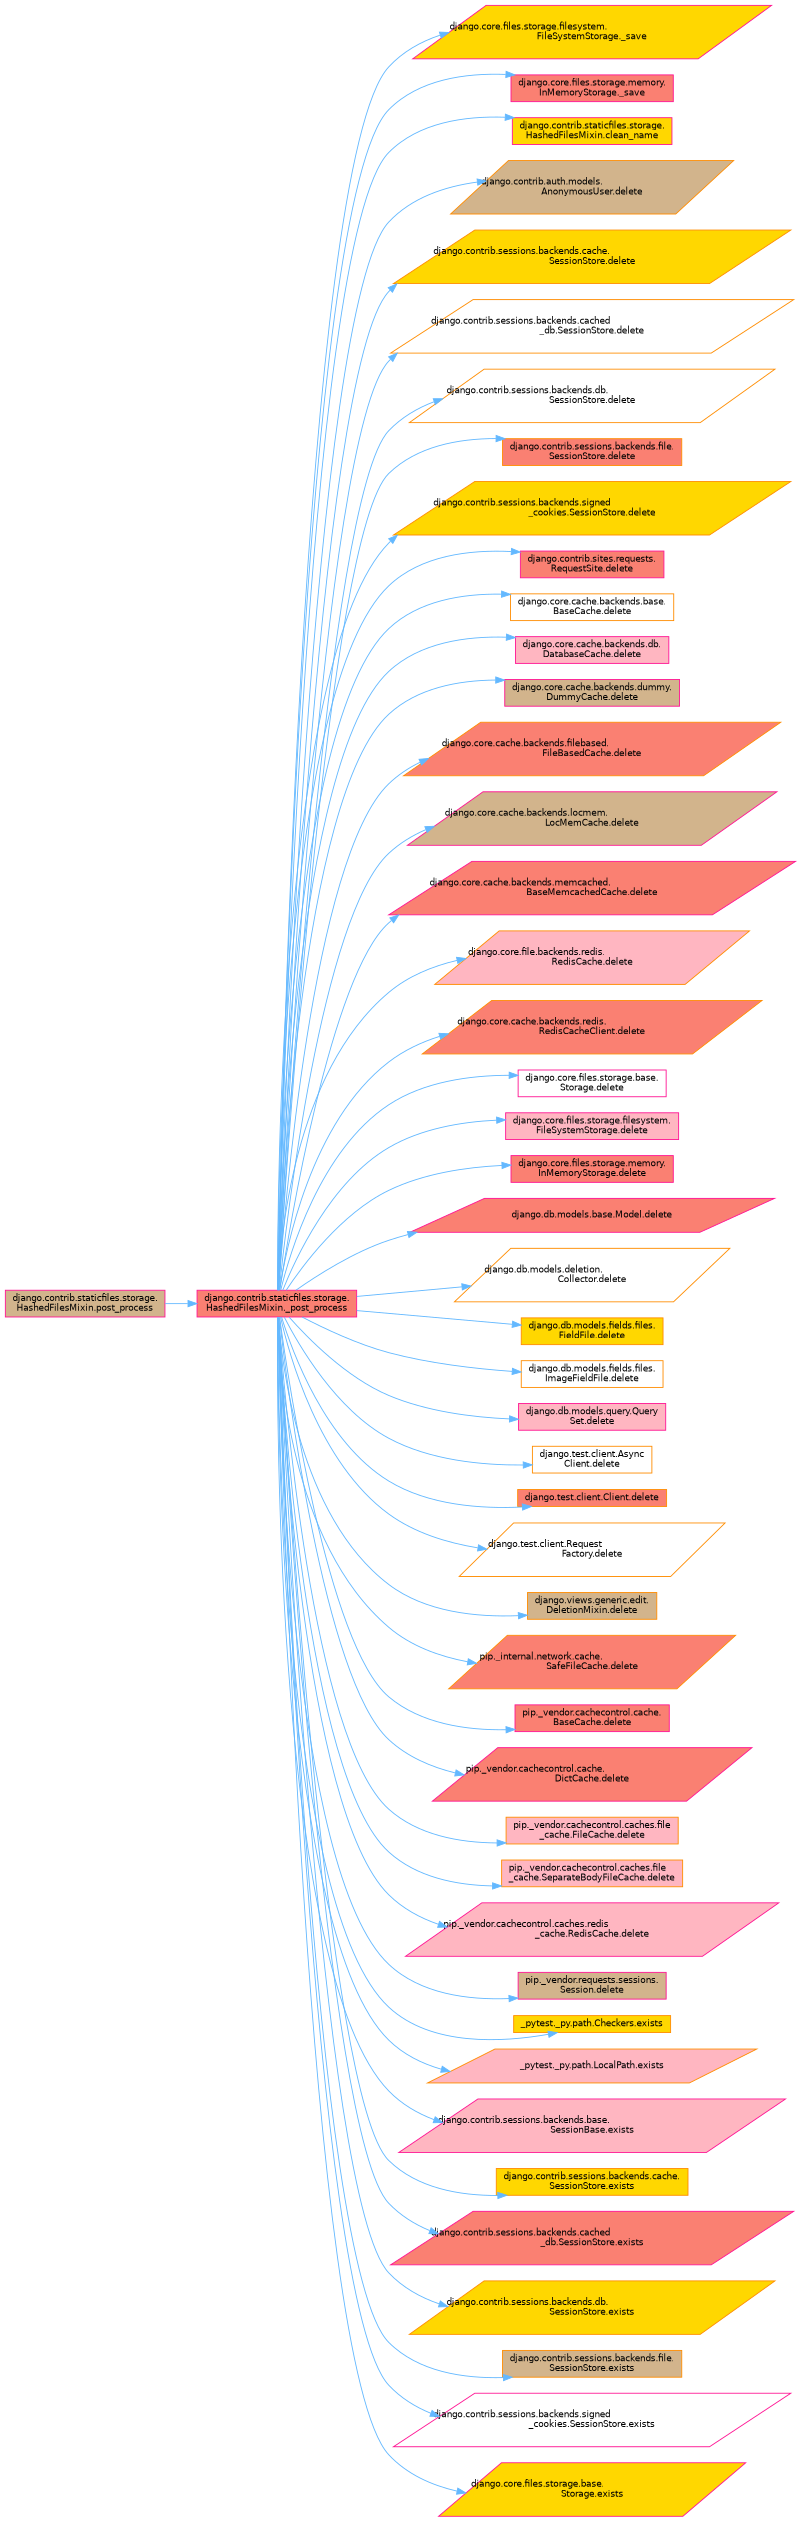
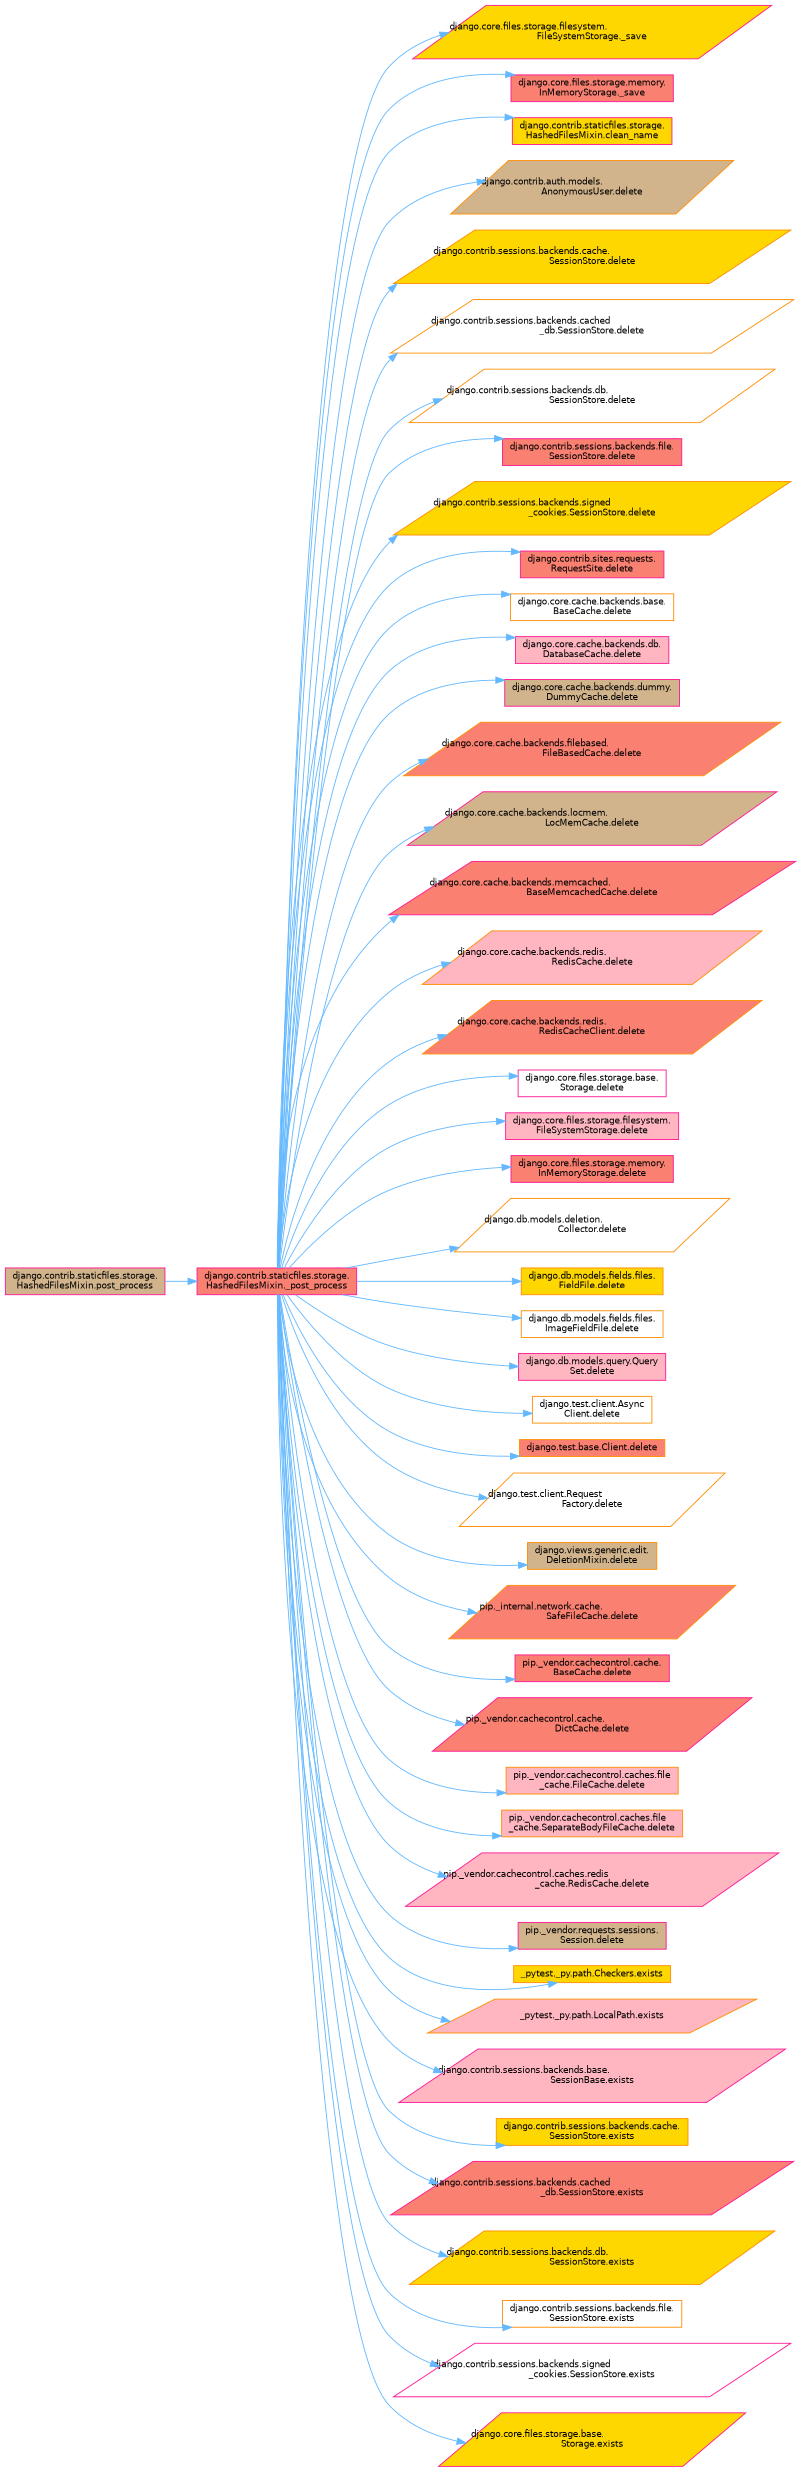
node "django.contrib.sessions.backends.file. SessionStore.delete": color darkorange -> deeppink
node "django.core.file.backends.redis. RedisCache.delete": label "django.core.file.backends.redis. RedisCache.delete" -> "django.core.cache.backends.redis. RedisCache.delete"
node "django.db.models.base.Model.delete": removed
node "django.test.client.Client.delete": label "django.test.client.Client.delete" -> "django.test.base.Client.delete"
node "django.contrib.sessions.backends.file. SessionStore.exists": fillcolor tan -> white
